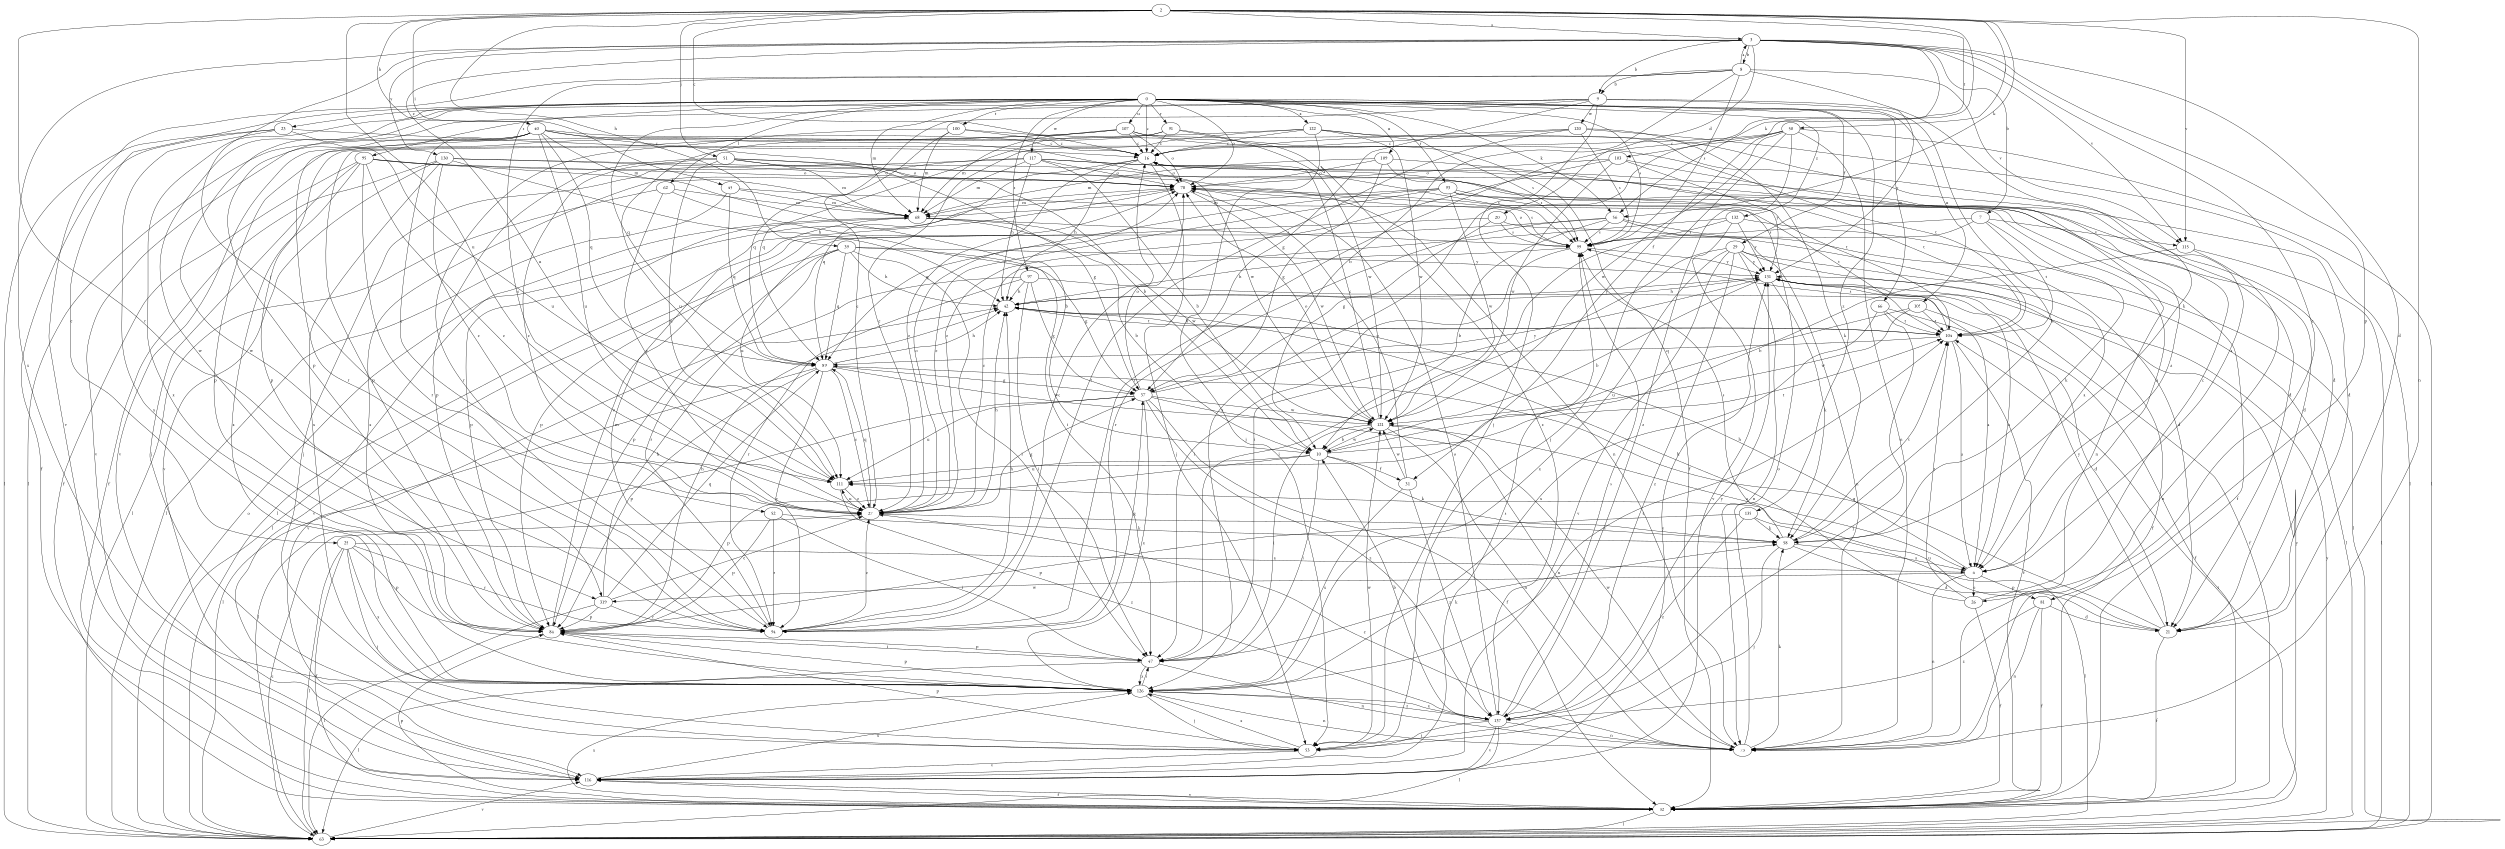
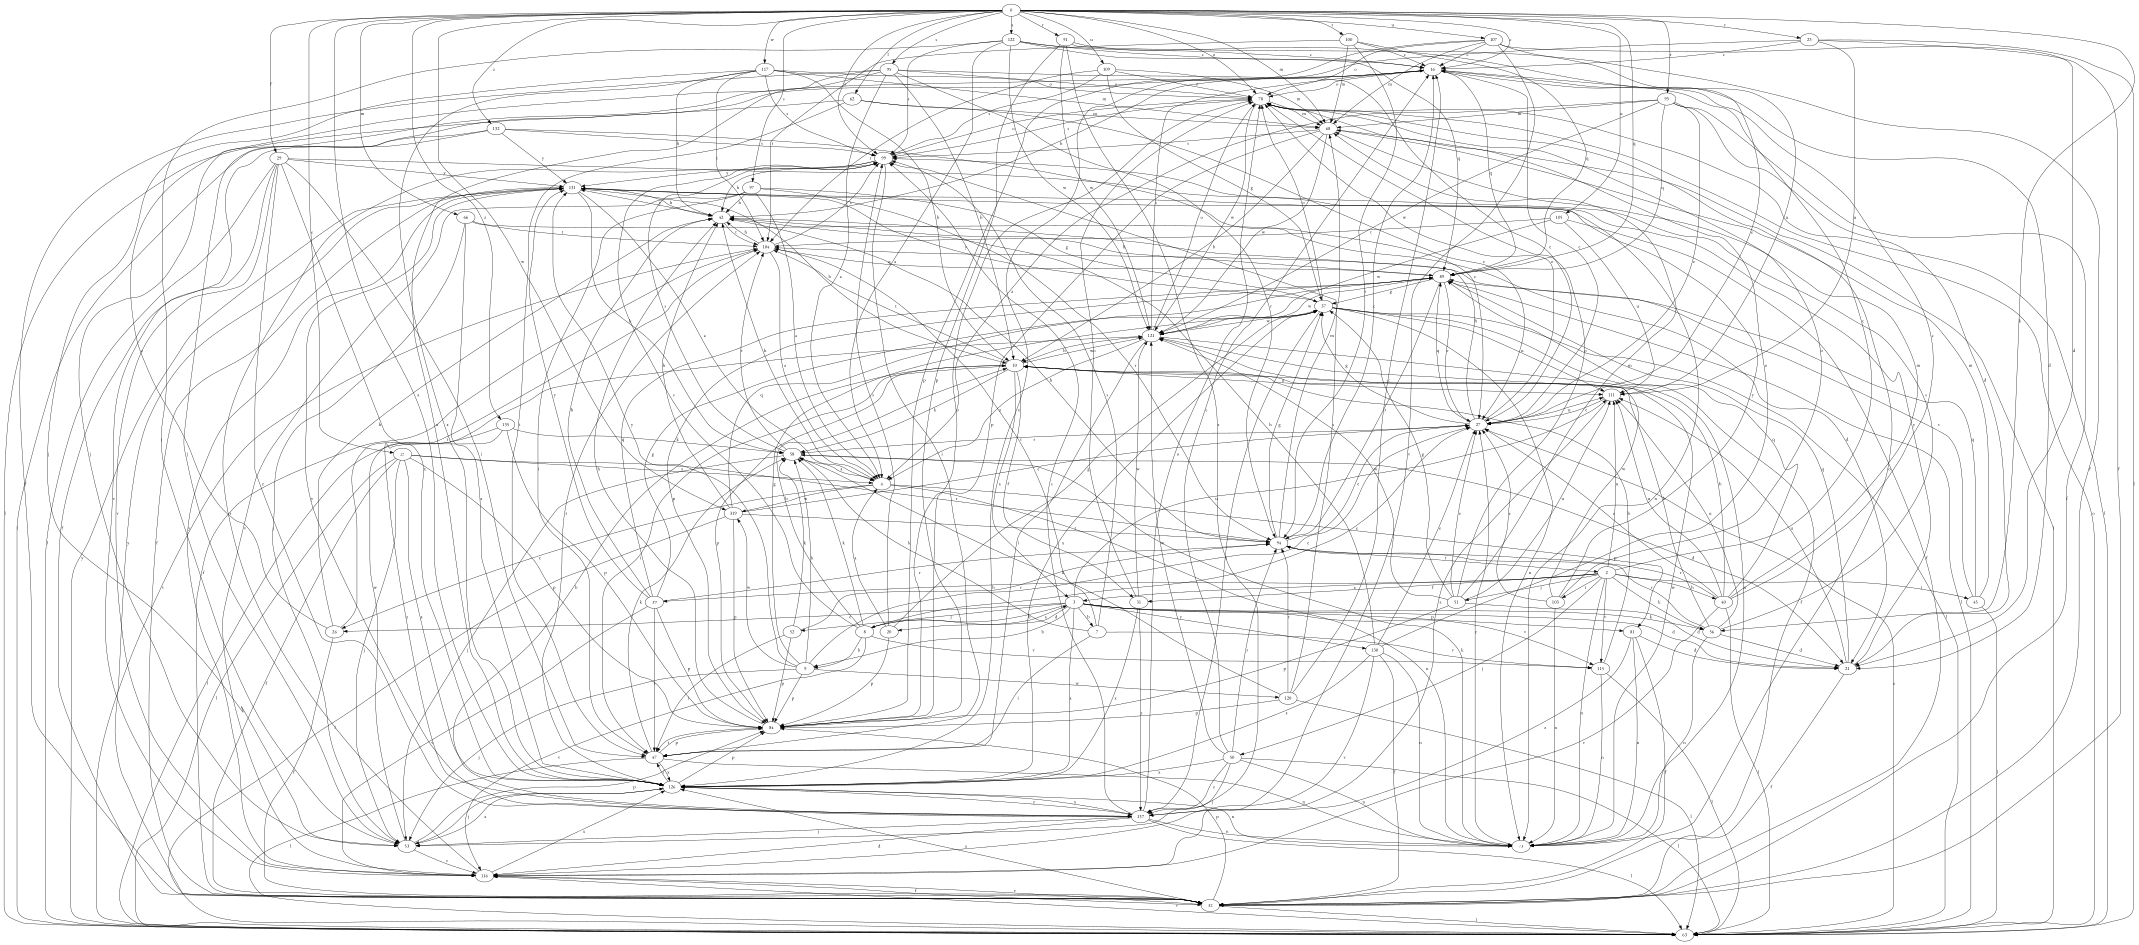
edge "2" -> "94": reversed
edge "40" -> "121": now "51" -> "121"
edge "10" -> "3": added, label "a"
edge "137" -> "116": label "v" -> "d"
